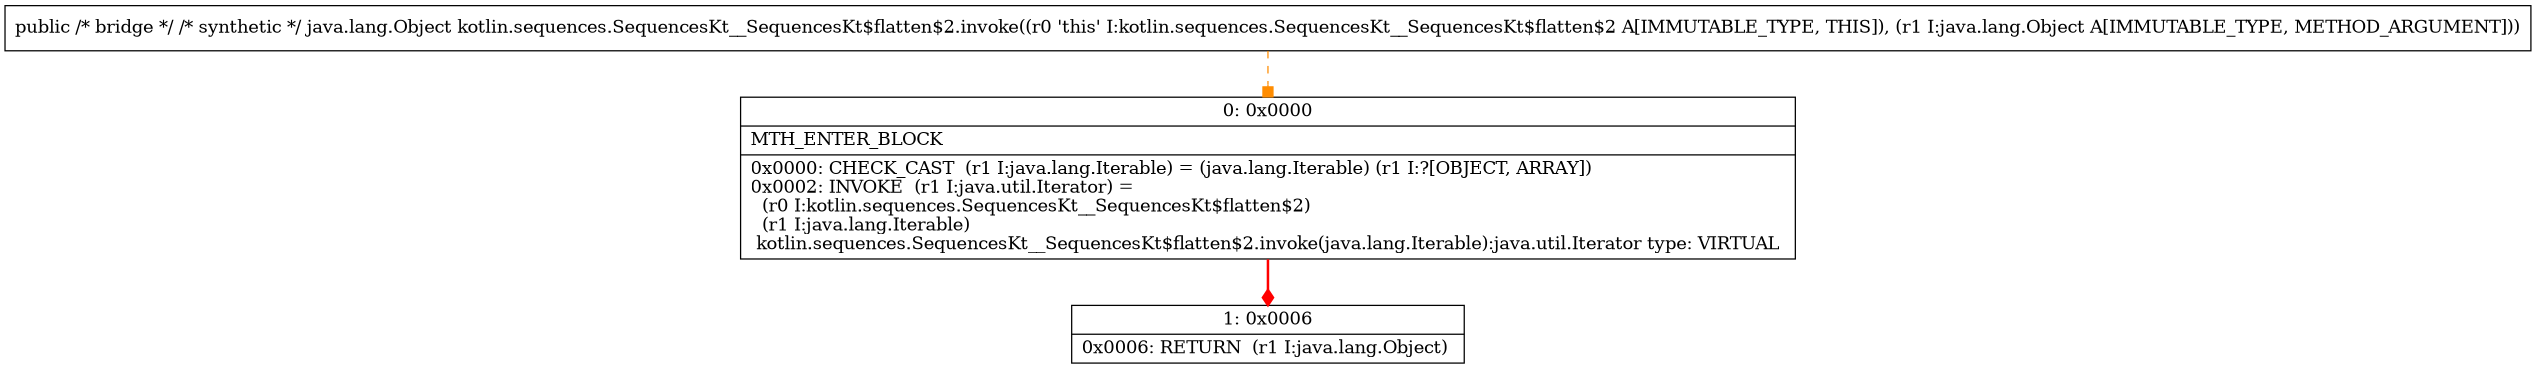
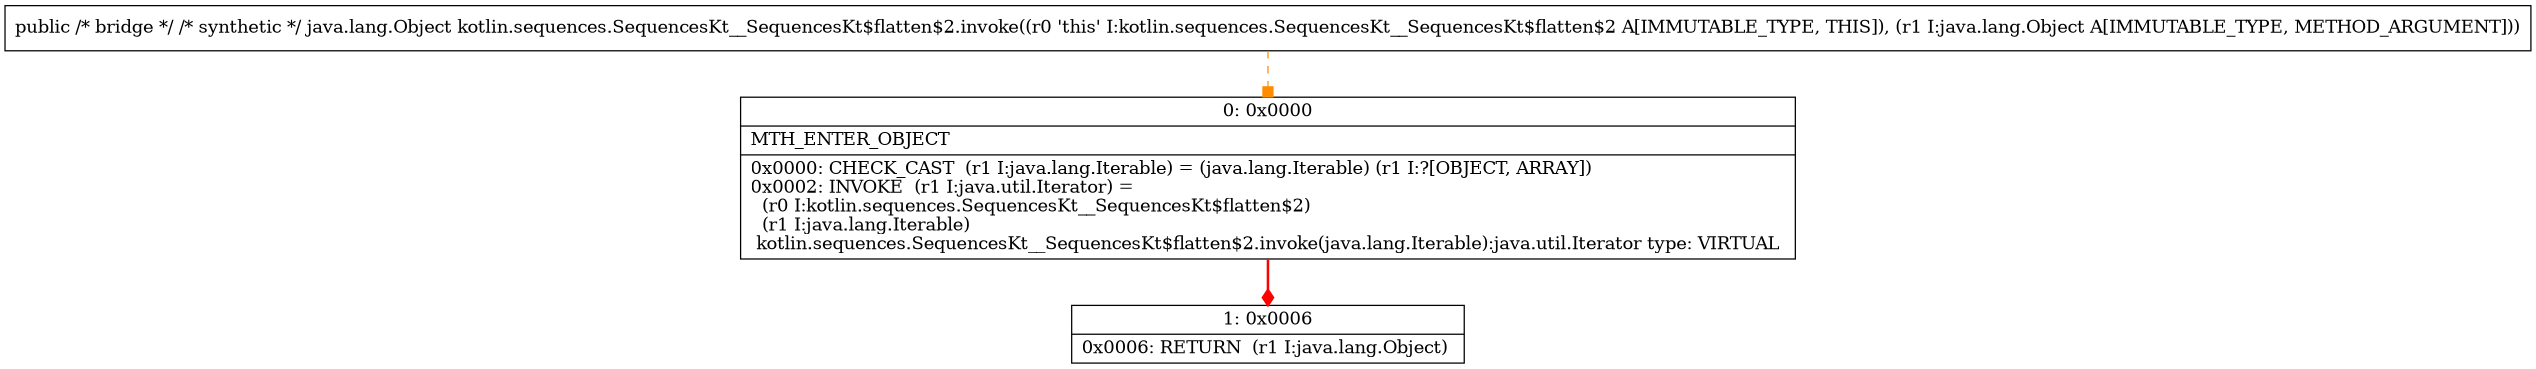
node "0: 0x0000": text "MTH_ENTER_BLOCK" -> "MTH_ENTER_OBJECT"
